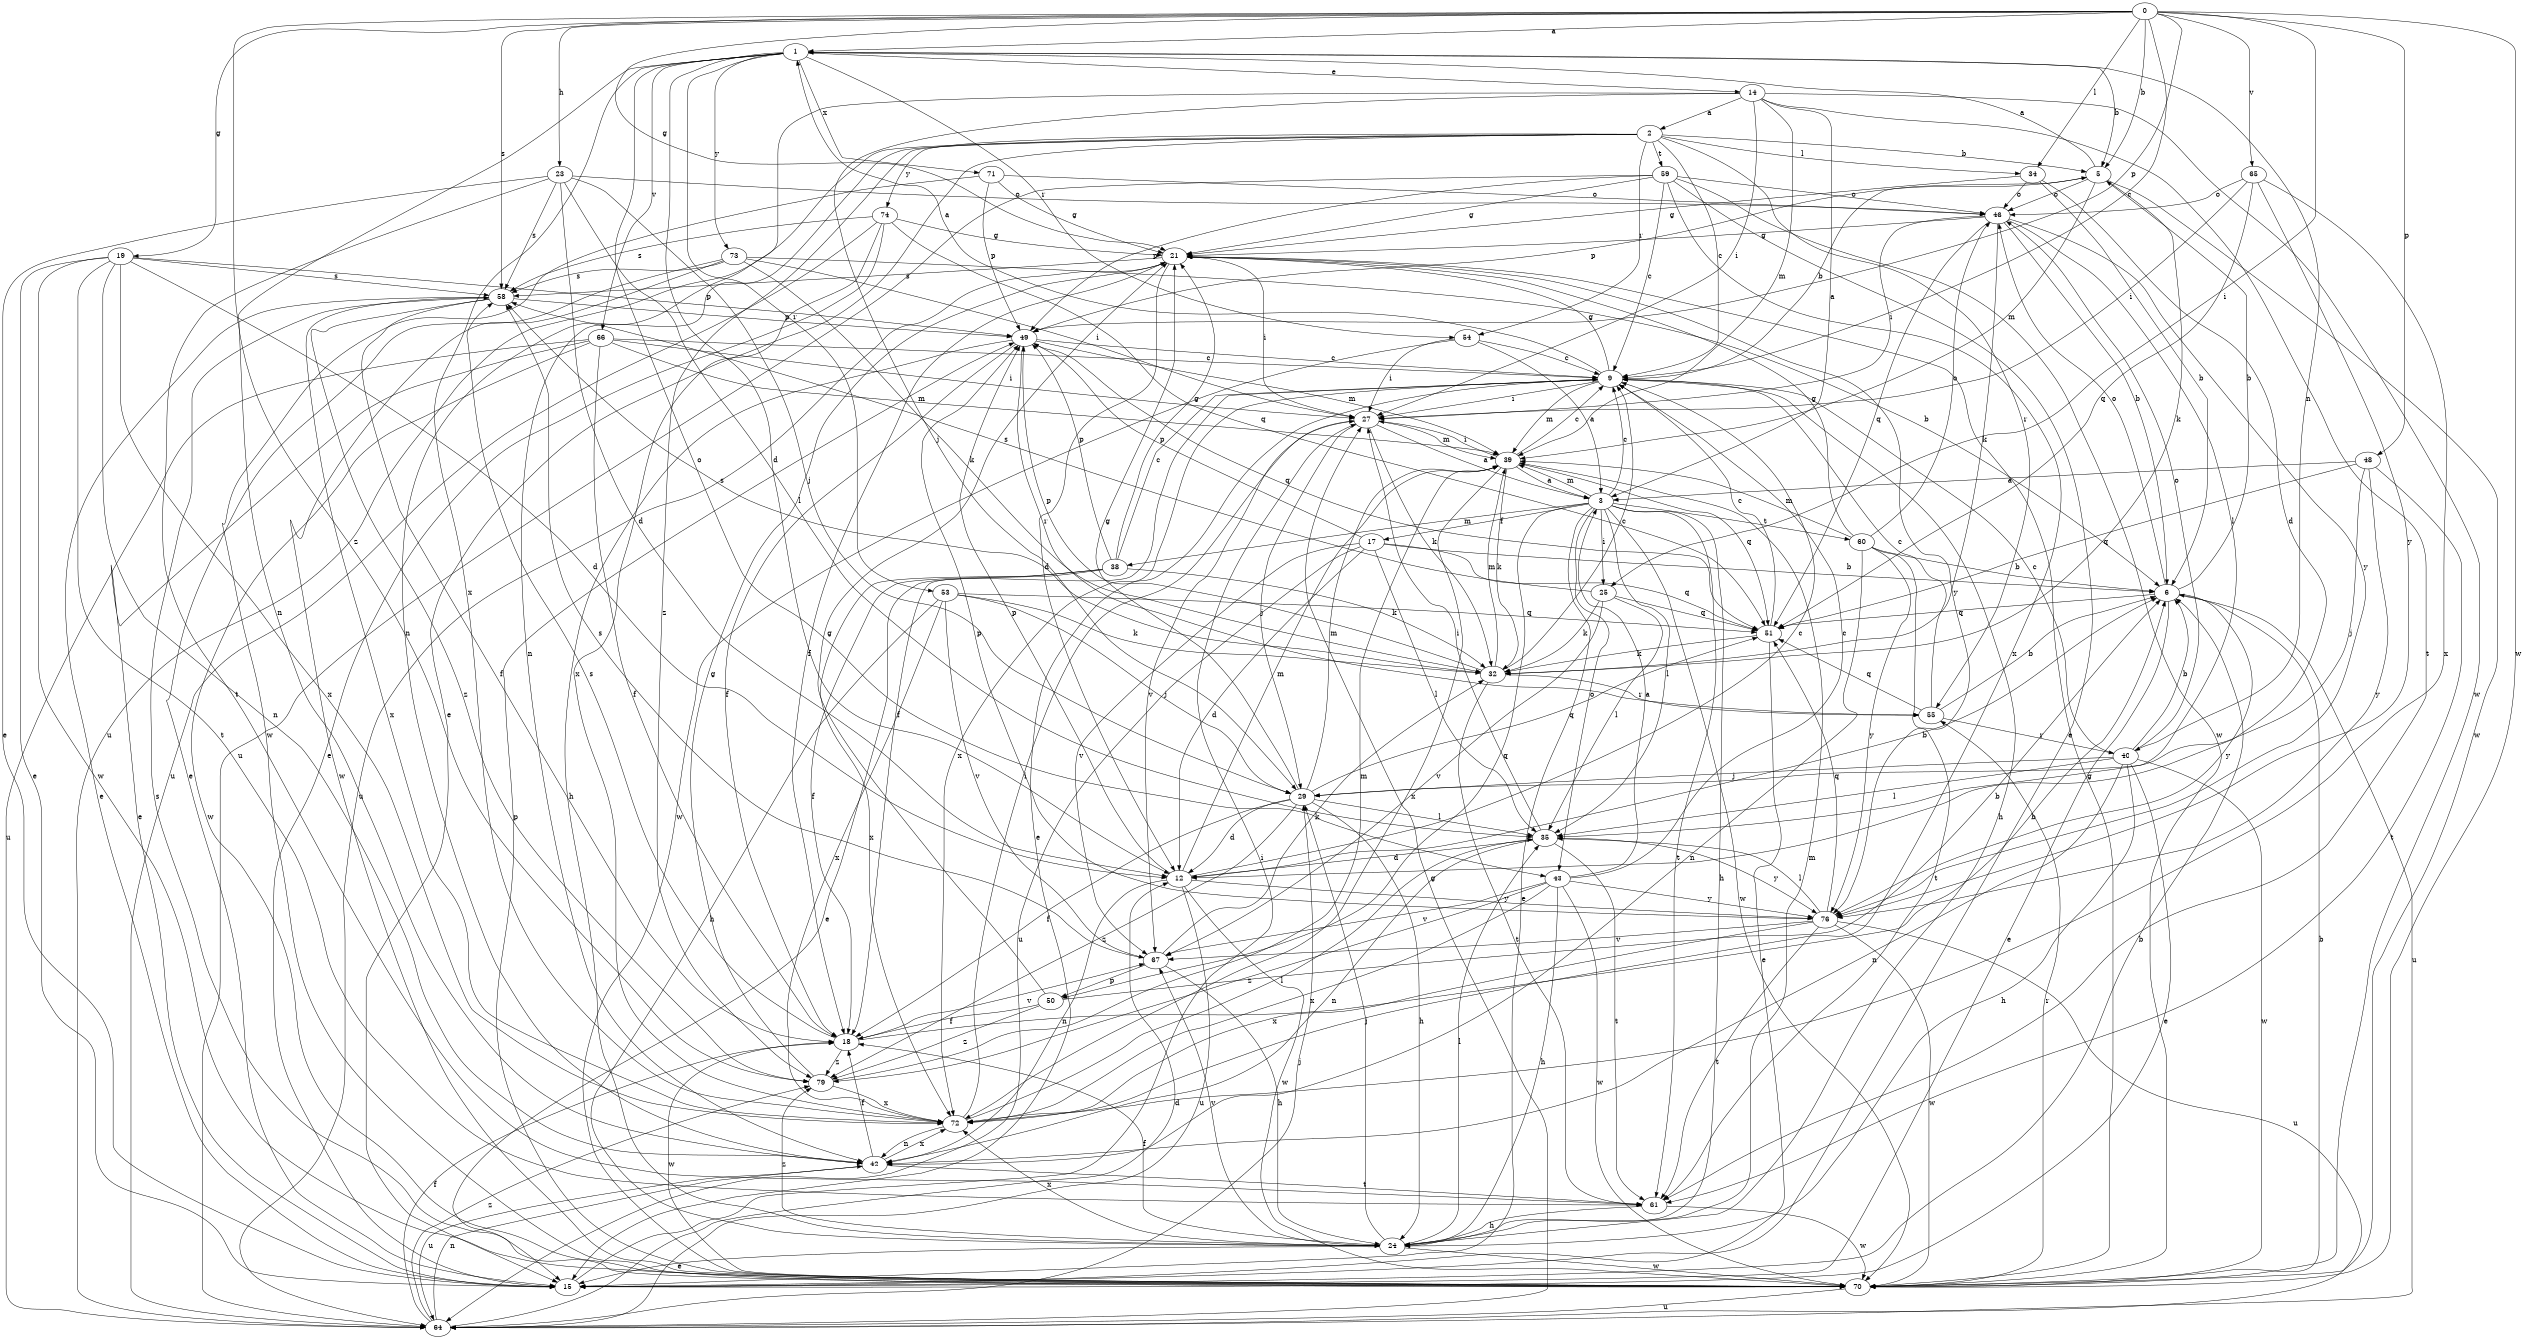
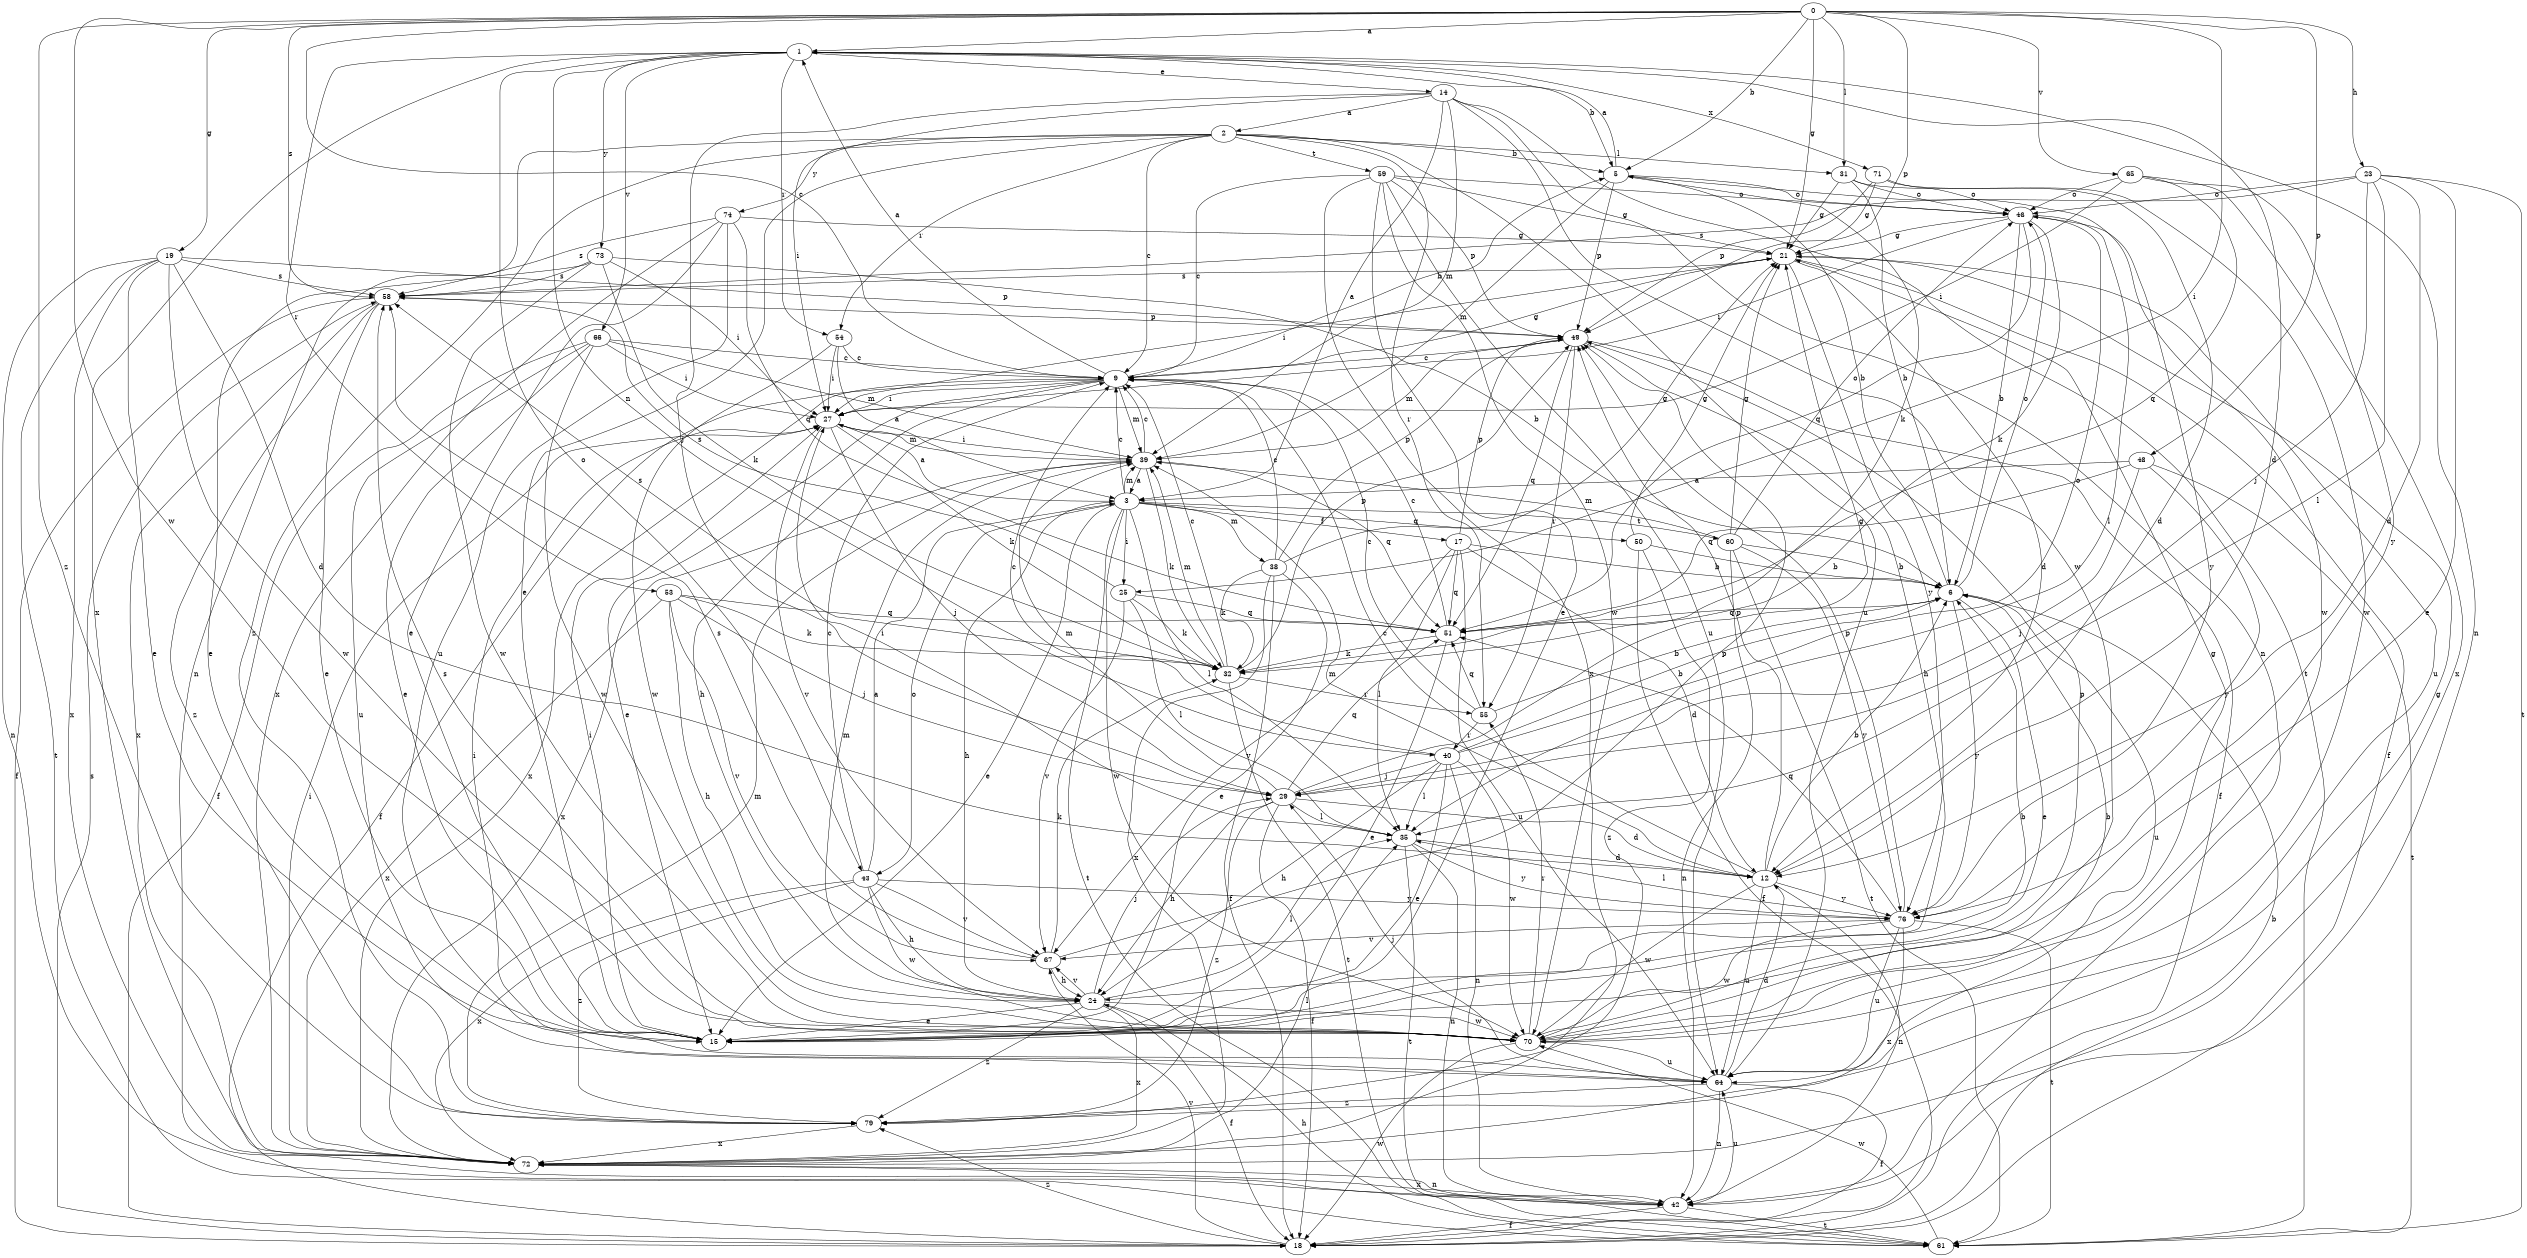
node "34": label "34" -> "31"
edge "64" -> "27": label "g" -> "i"
edge "67" -> "50": now "67" -> "49"
